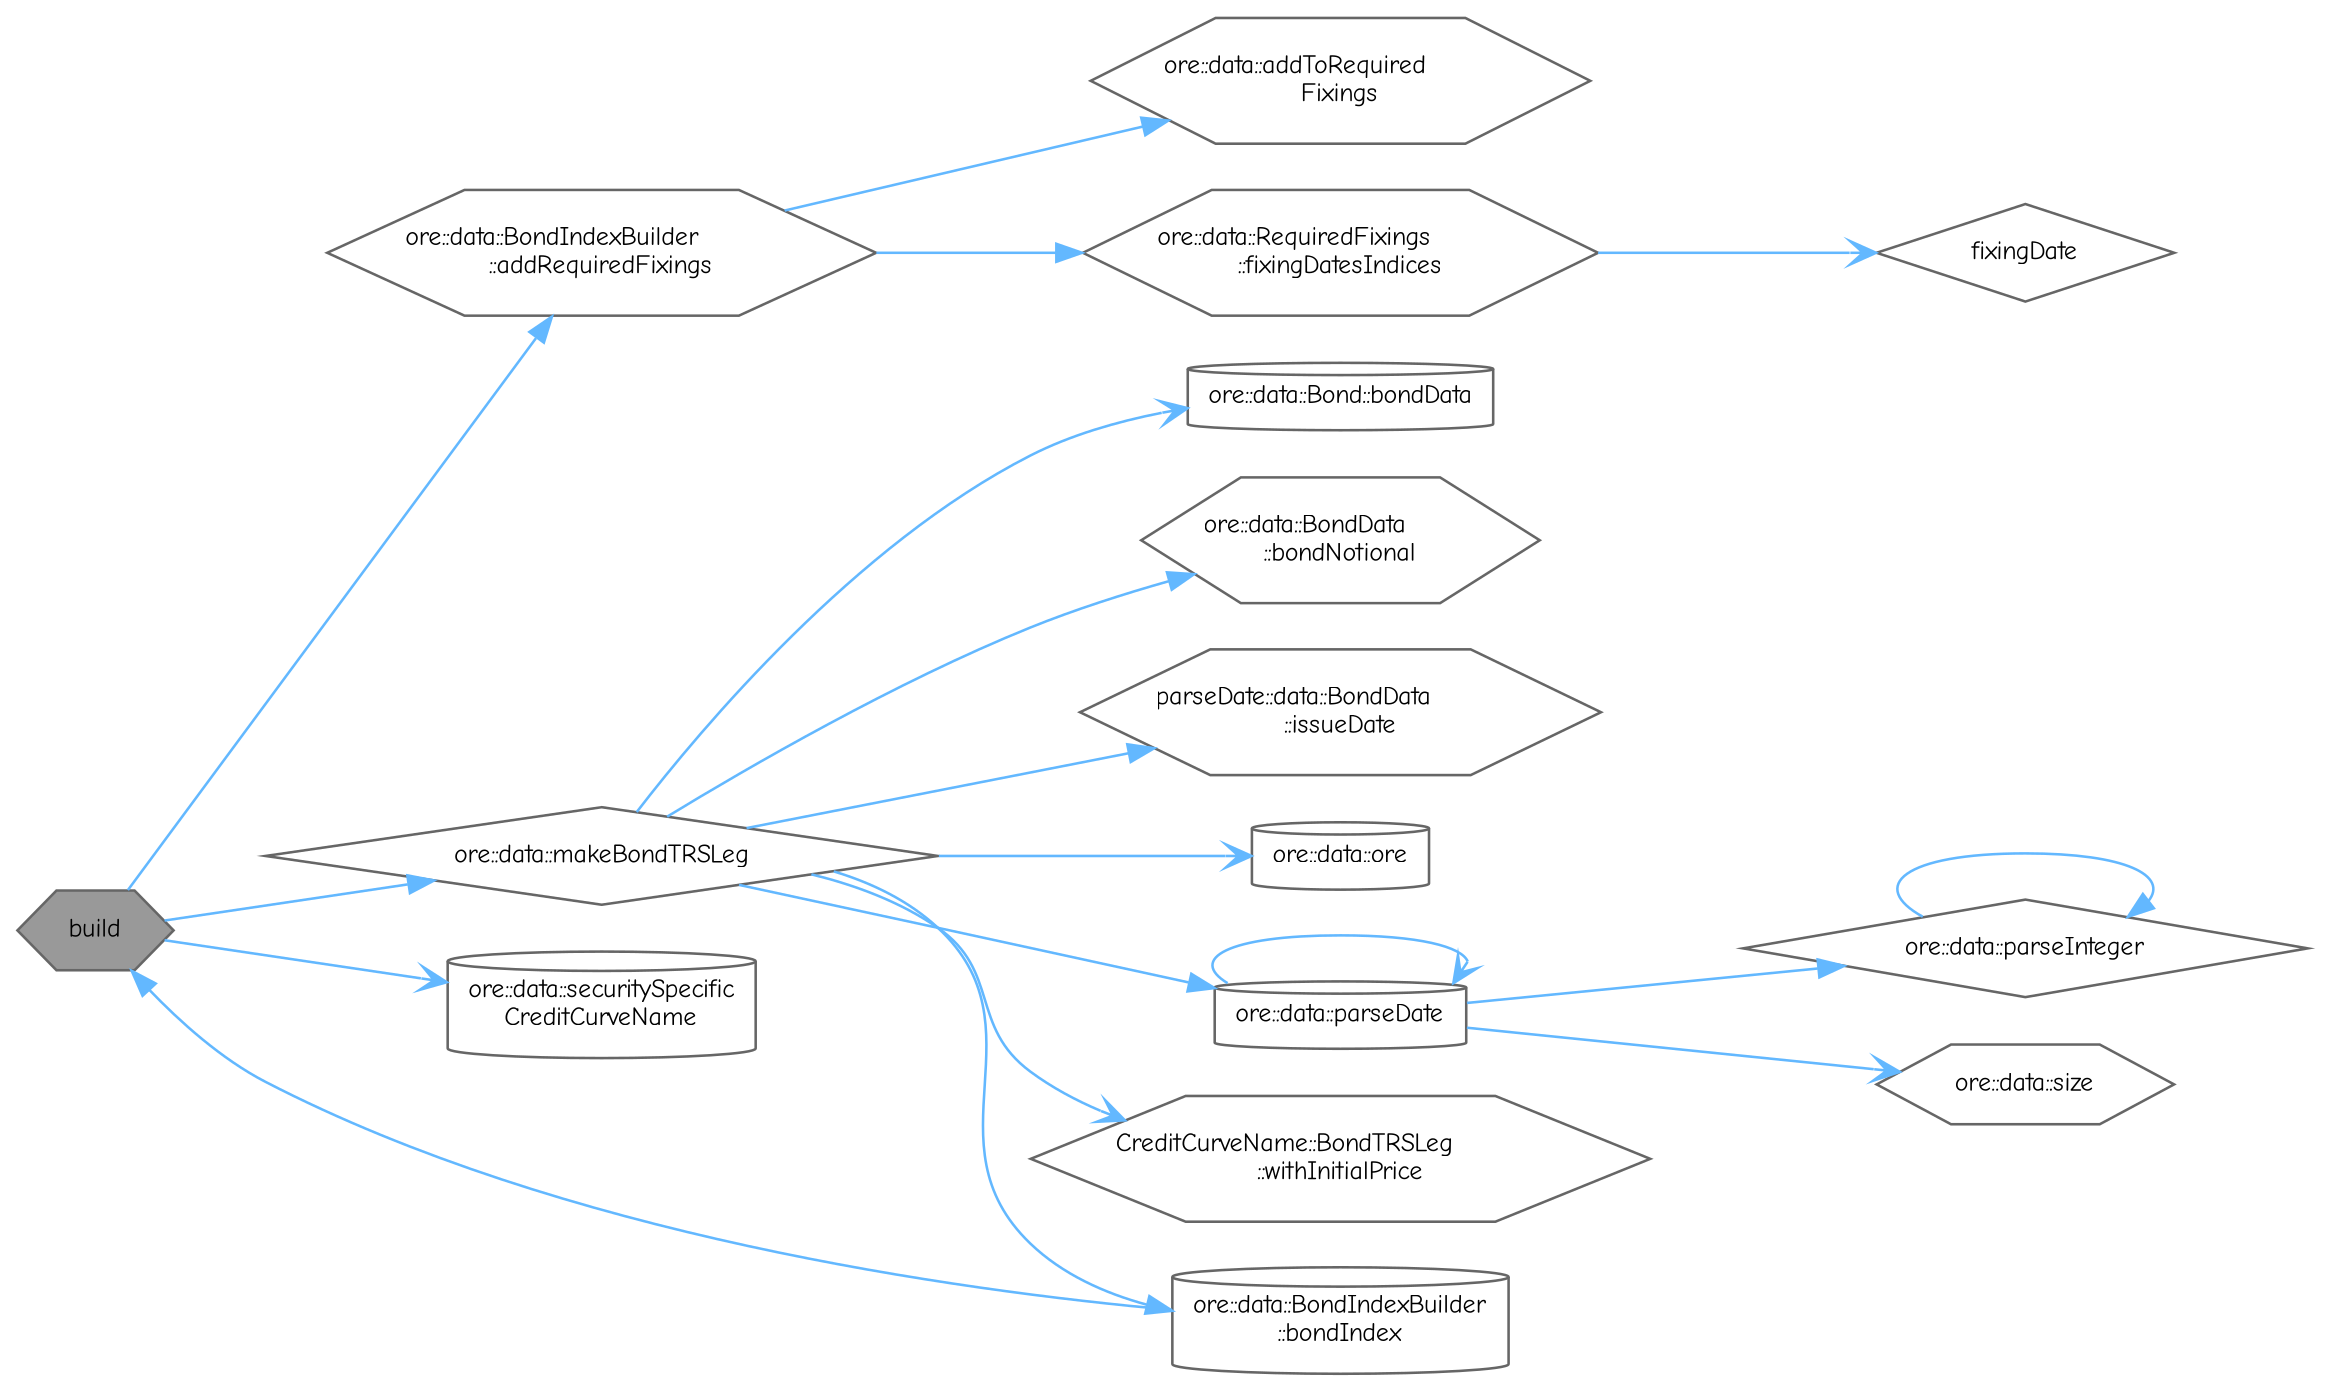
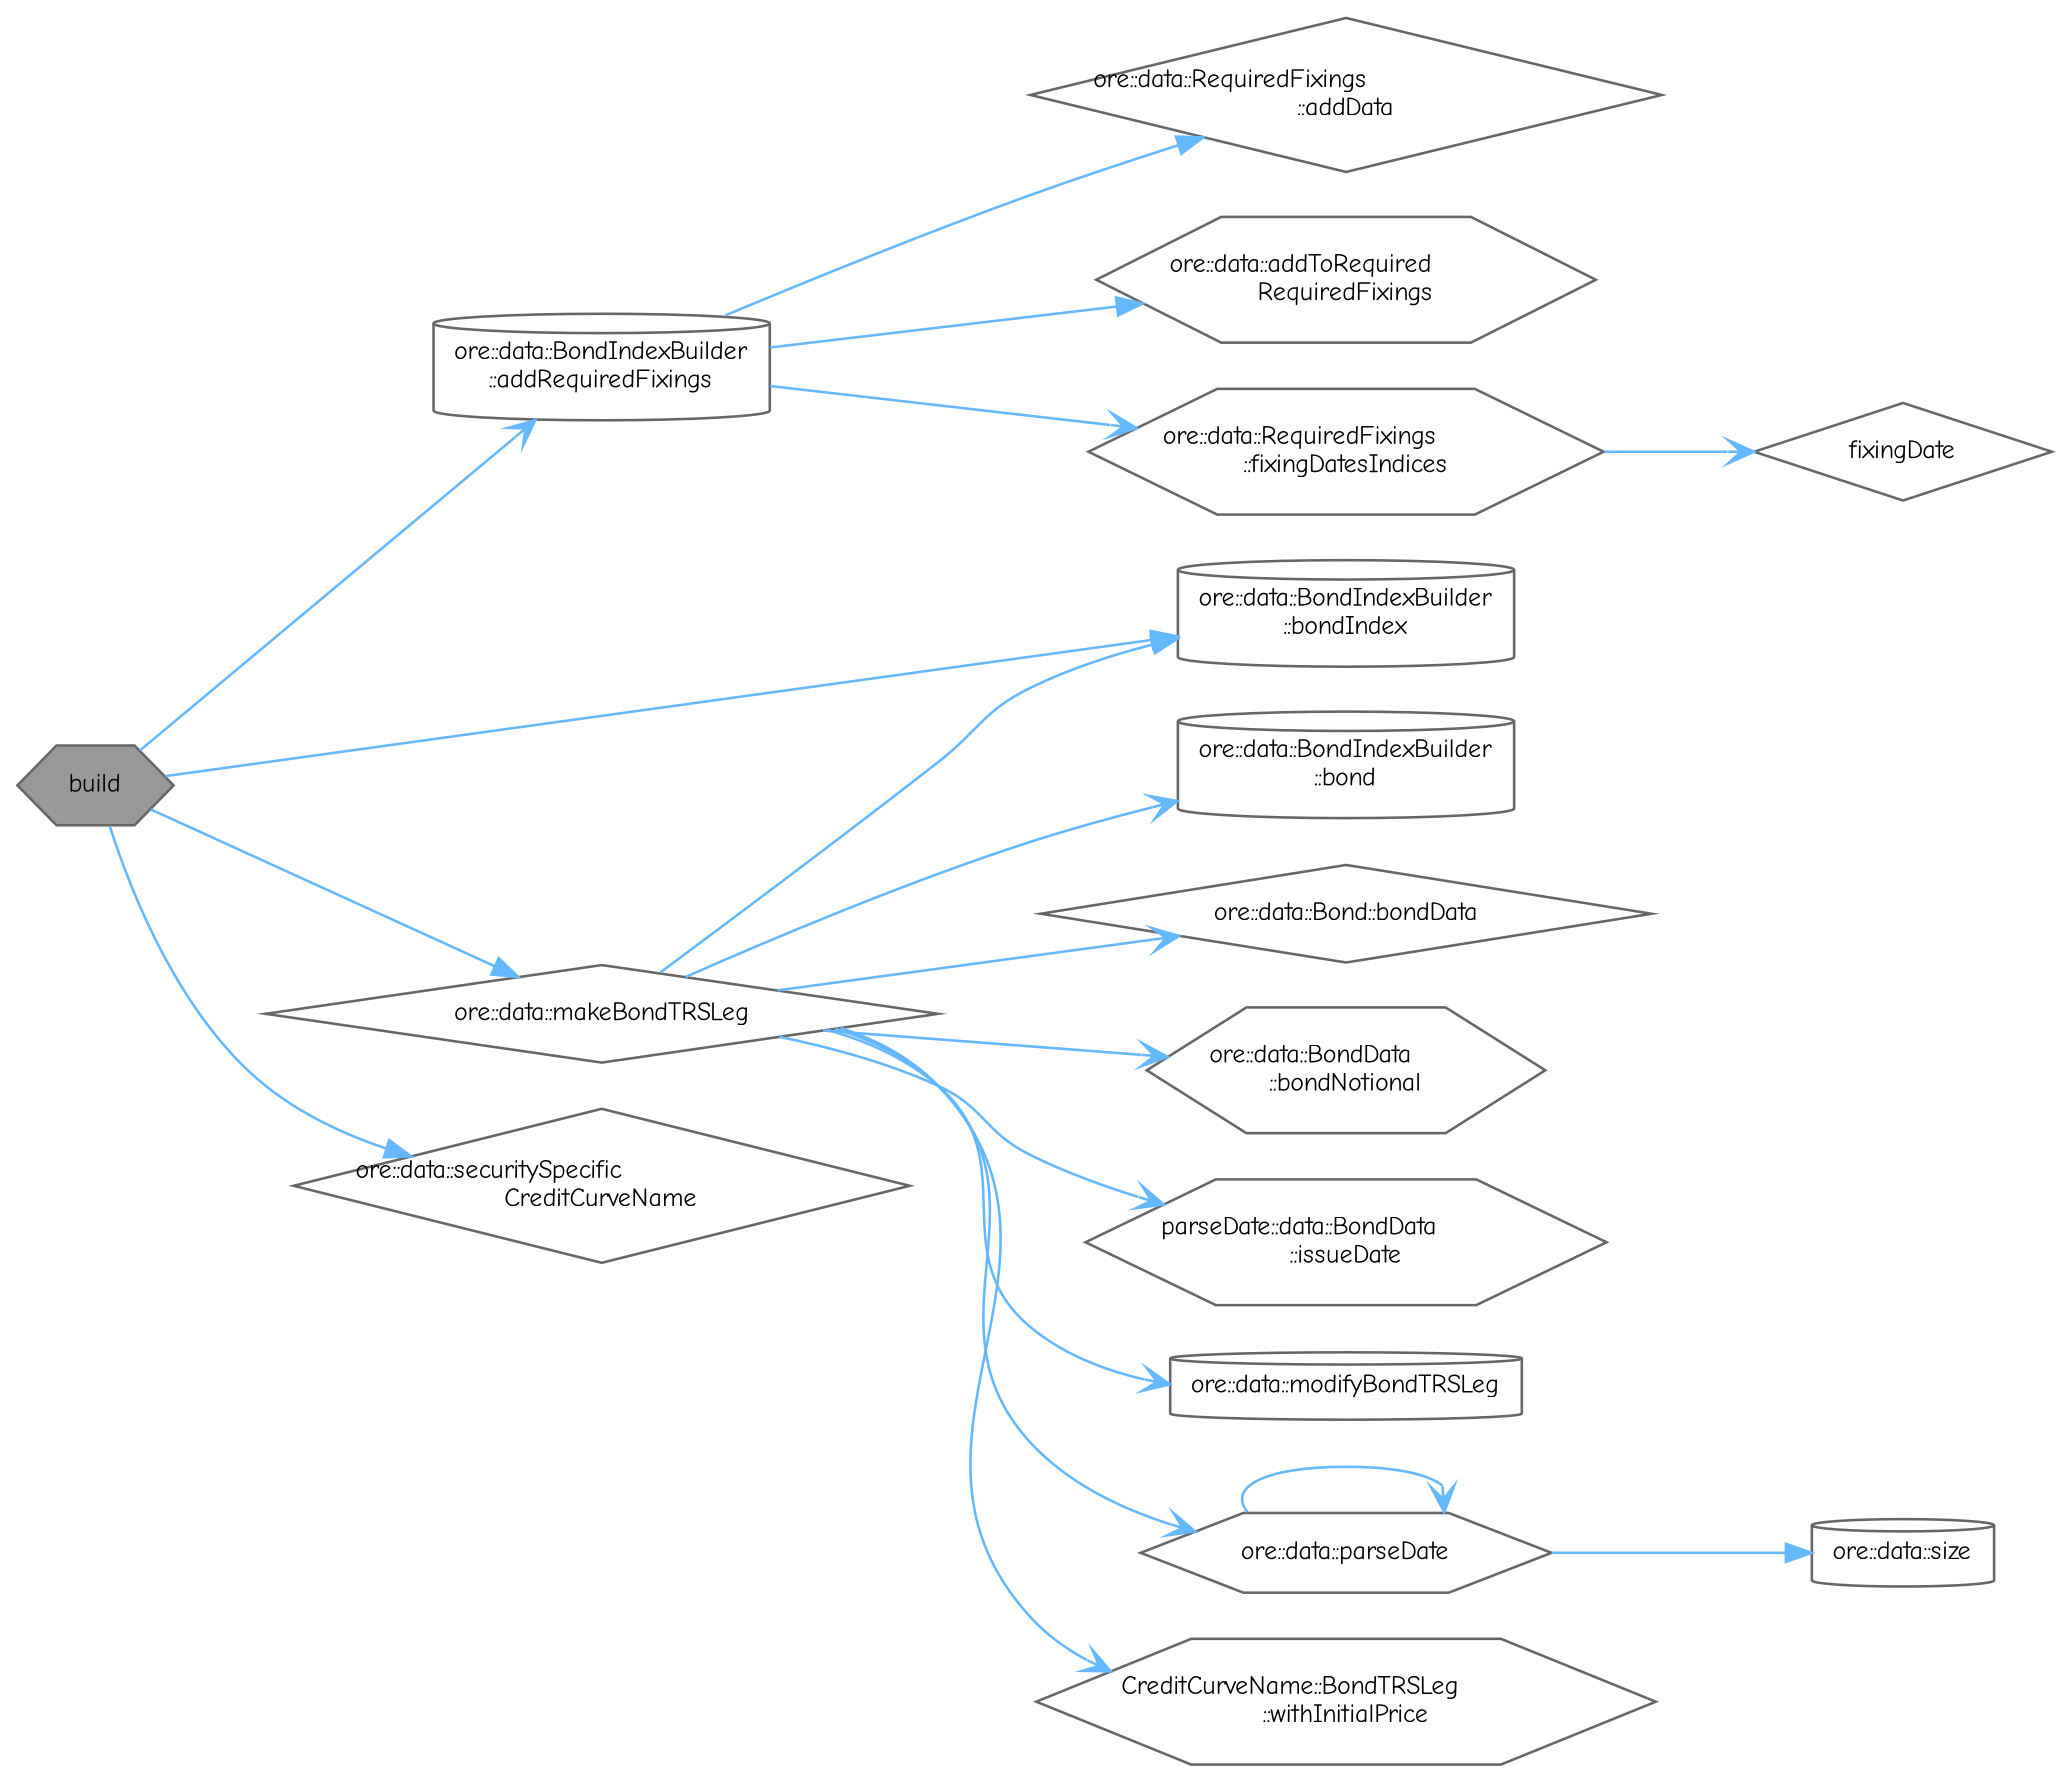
node "ore::data::addToRequired Fixings": label "ore::data::addToRequired Fixings" -> "ore::data::addToRequired RequiredFixings"
node "ore::data::RequiredFixings ::addData": added
node "ore::data::BondIndexBuilder ::addRequiredFixings": shape hexagon -> cylinder
edge "ore::data::BondIndexBuilder ::addRequiredFixings" -> "ore::data::RequiredFixings ::fixingDatesIndices": arrowhead normal -> vee
node "ore::data::Bond::bondData": shape cylinder -> diamond
edge "build" -> "ore::data::BondIndexBuilder ::addRequiredFixings": arrowhead normal -> vee
edge "ore::data::makeBondTRSLeg" -> "ore::data::BondData ::bondNotional": arrowhead normal -> vee
node "ore::data::BondIndexBuilder ::bond": added
edge "ore::data::makeBondTRSLeg" -> "parseDate::data::BondData ::issueDate": arrowhead normal -> vee
node "ore::data::ore": label "ore::data::ore" -> "ore::data::modifyBondTRSLeg"
edge "ore::data::makeBondTRSLeg" -> "ore::data::parseDate": arrowhead normal -> vee
node "ore::data::parseInteger": removed
edge "build" -> "ore::data::securitySpecific CreditCurveName": arrowhead vee -> normal
node "ore::data::securitySpecific CreditCurveName": shape cylinder -> diamond
node "ore::data::parseDate": shape cylinder -> hexagon
edge "ore::data::parseDate" -> "ore::data::size": arrowhead vee -> normal
node "ore::data::size": shape hexagon -> cylinder
edge "ore::data::BondIndexBuilder ::bondIndex" -> "build": reversed
